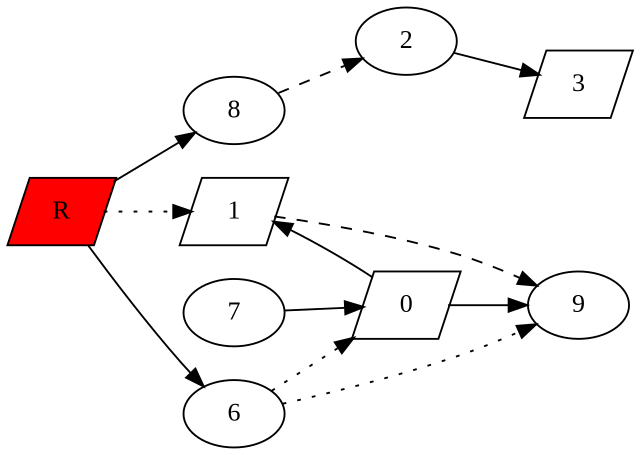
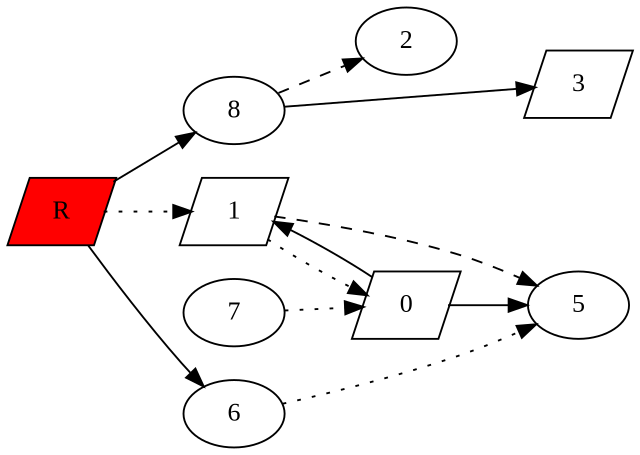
edge "2" -> "3": now "8" -> "3"
node "9": label "9" -> "5"
edge "7" -> "0": style solid -> dotted
edge "6" -> "0": now "1" -> "0"
